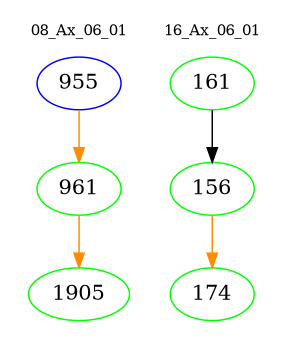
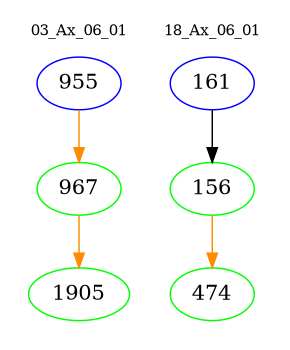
cluster "08_Ax_06_01": label "08_Ax_06_01" -> "03_Ax_06_01"
cluster "16_Ax_06_01": label "16_Ax_06_01" -> "18_Ax_06_01"
node "161": color green -> blue
node "961": label "961" -> "967"
node "174": label "174" -> "474"
